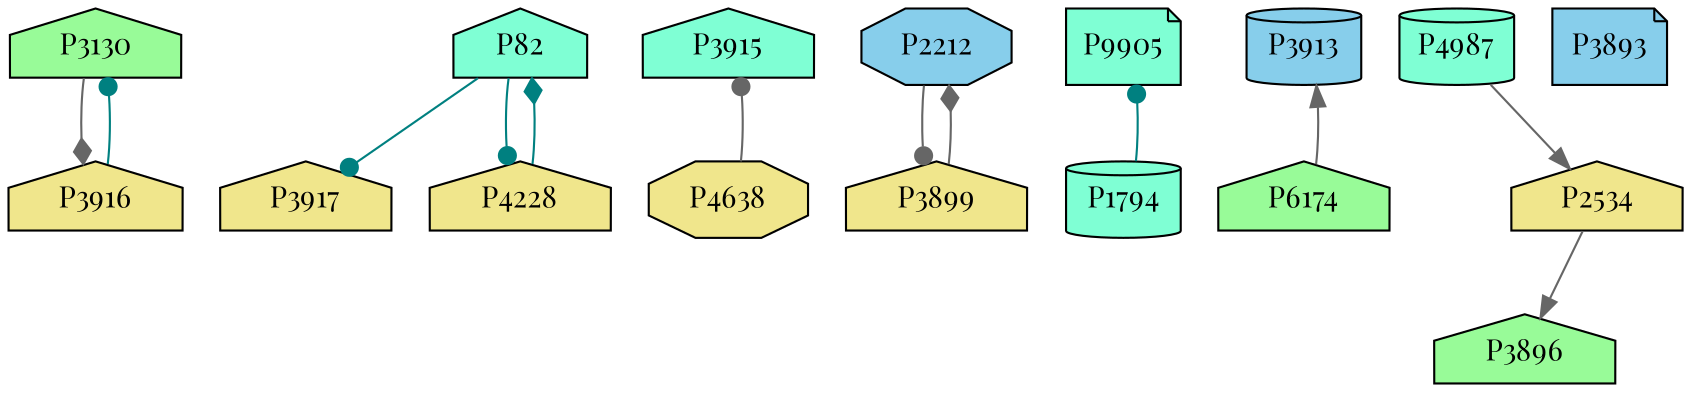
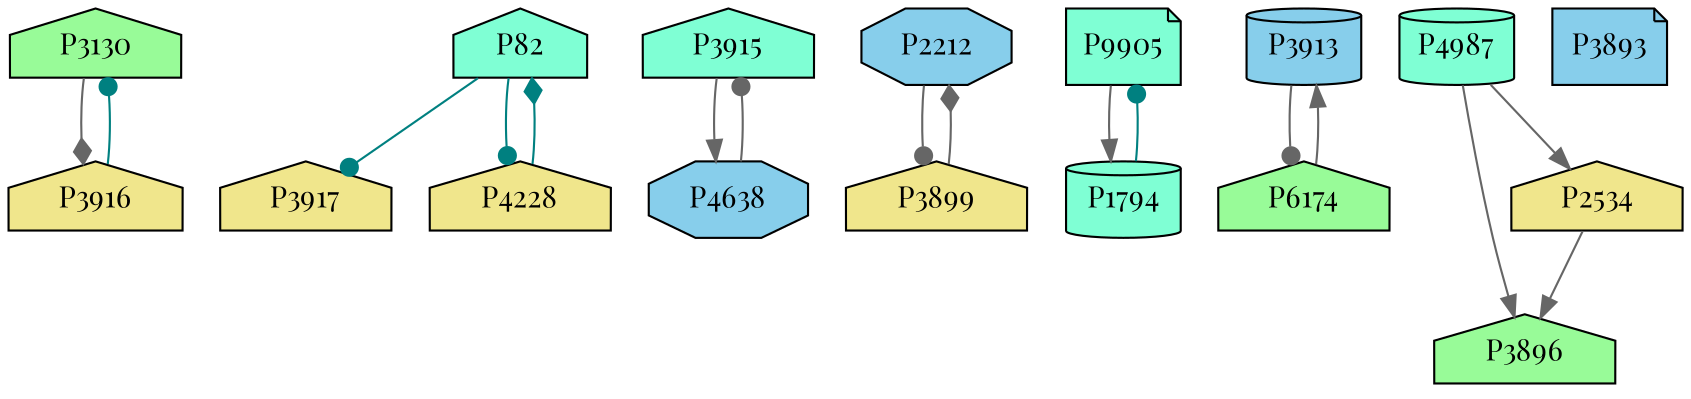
edge "P3915" -> "P4638": added
edge "P9905" -> "P1794": added
edge "P3913" -> "P6174": added
edge "P4987" -> "P3896": added
node "P4638": fillcolor khaki -> skyblue
